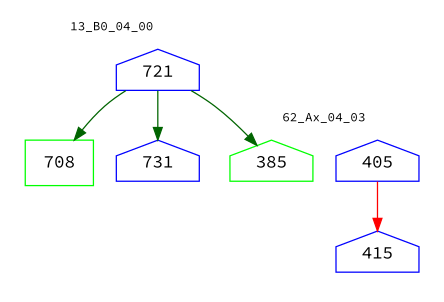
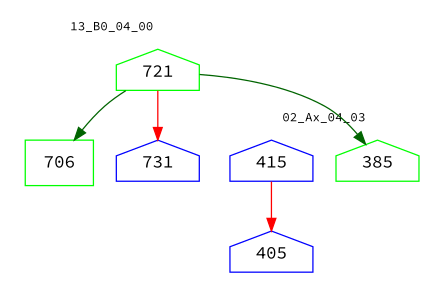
node "721": color blue -> green
edge "721" -> "731": color darkgreen -> red
cluster "62_Ax_04_03": label "62_Ax_04_03" -> "02_Ax_04_03"
node "708": label "708" -> "706"
edge "405" -> "415": reversed
